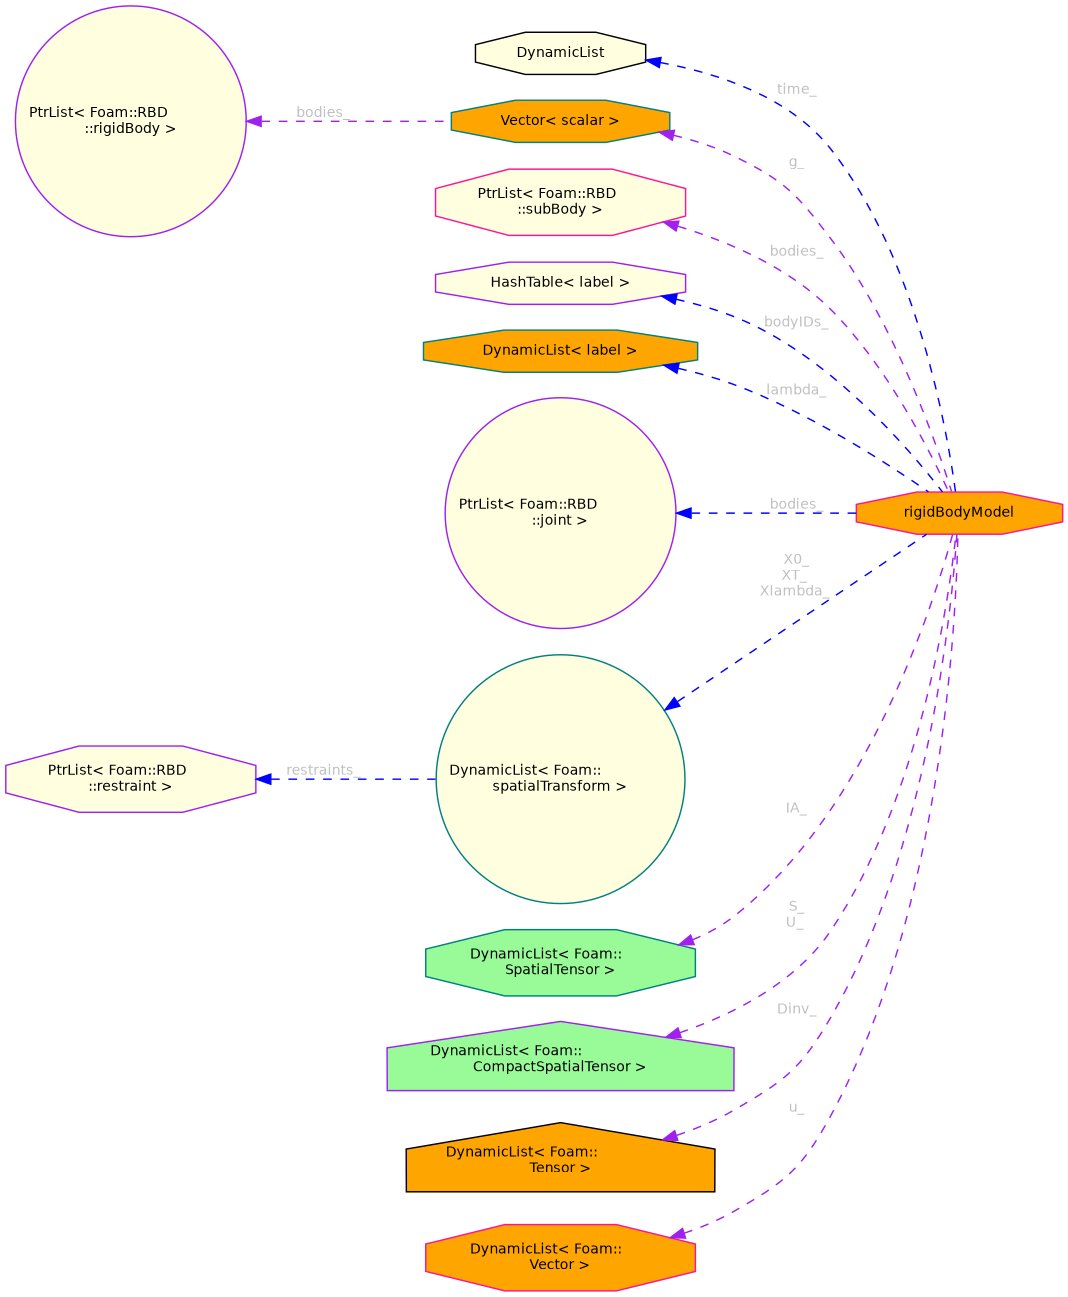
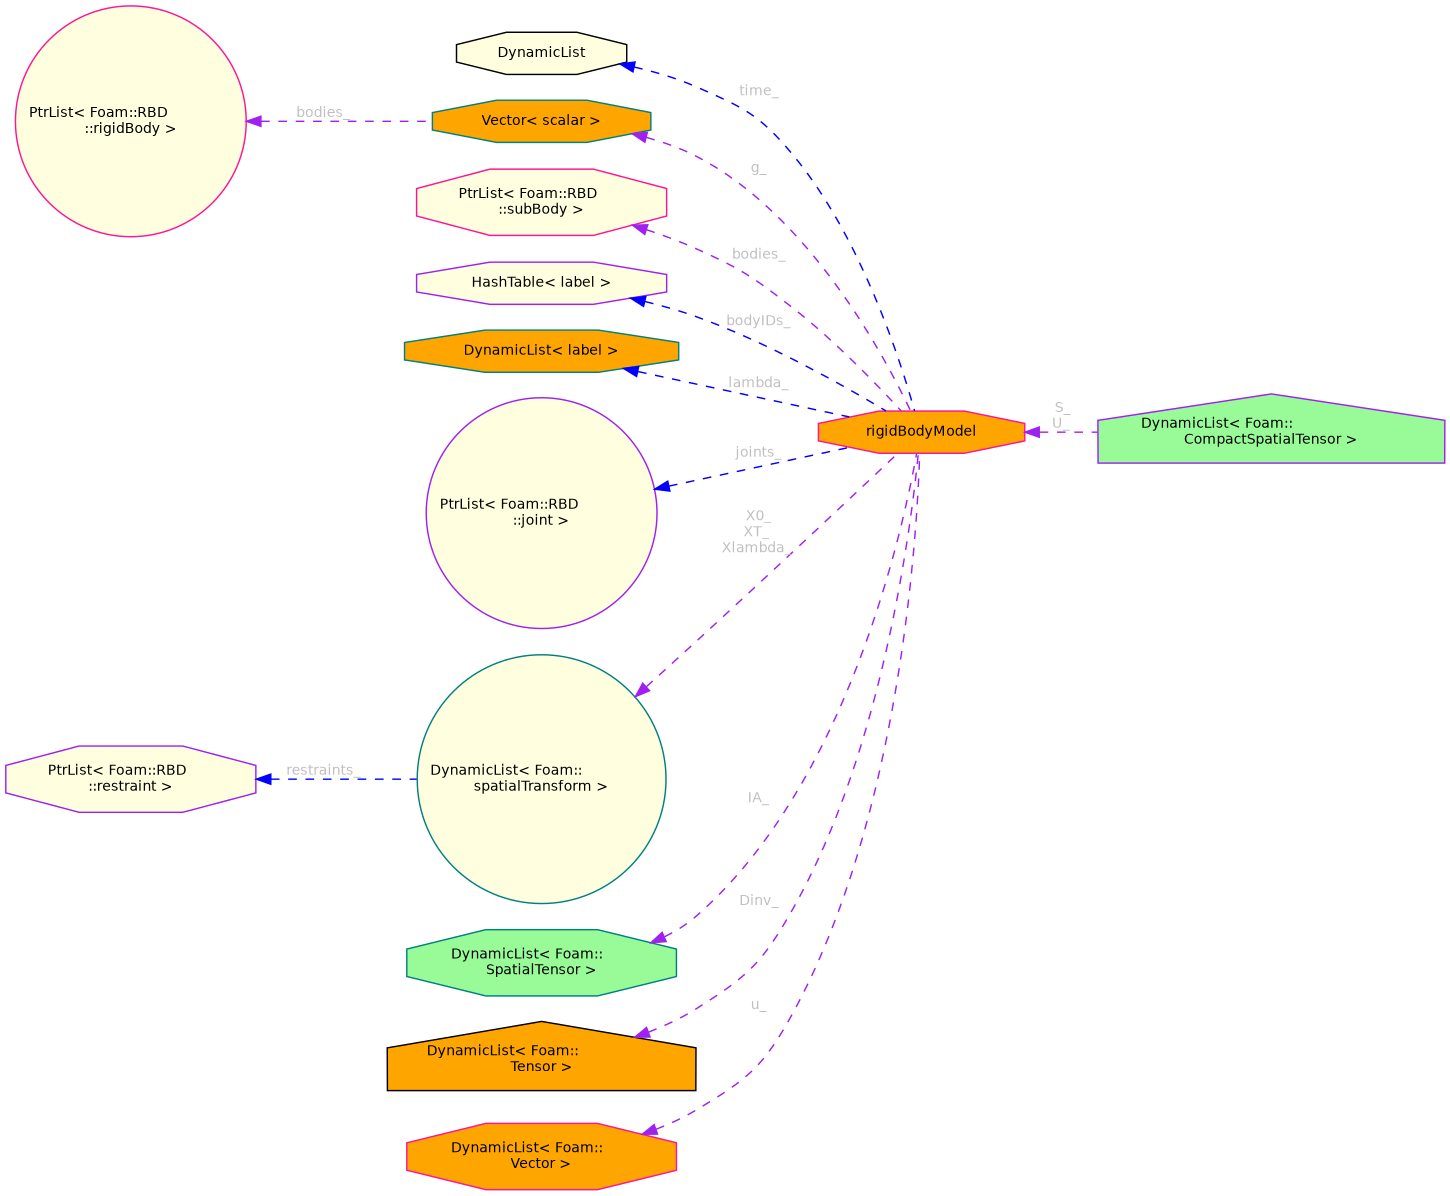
node "PtrList< Foam::RBD ::rigidBody >": color purple -> deeppink
edge "rigidBodyModel" -> "PtrList< Foam::RBD ::joint >": label " bodies_" -> " joints_"
edge "rigidBodyModel" -> "DynamicList< Foam:: spatialTransform >": color blue -> purple
edge "rigidBodyModel" -> "DynamicList< Foam:: CompactSpatialTensor >": reversed
